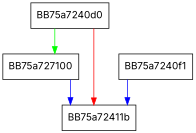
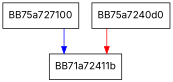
edge "BB75a7240d0" -> "BB75a727100": removed
node "BB75a7240f1": removed
node "BB75a72411b": label "BB75a72411b" -> "BB71a72411b"
